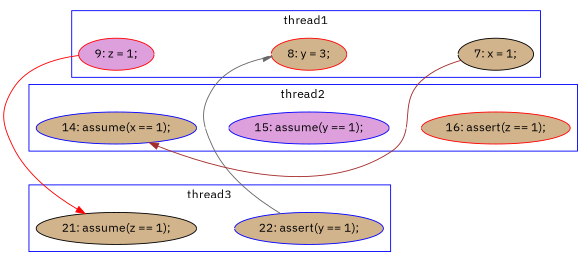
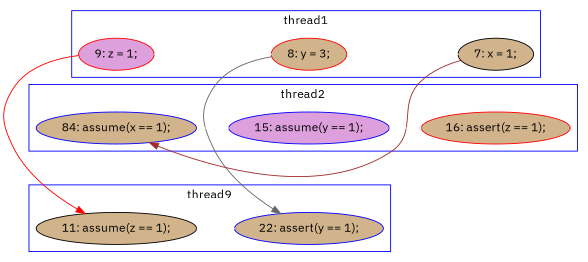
node "14: assume(x == 1);": label "14: assume(x == 1);" -> "84: assume(x == 1);"
edge "22: assert(y == 1);" -> "8: y = 3;": reversed
cluster "thread3": label "thread3" -> "thread9"
node "21: assume(z == 1);": label "21: assume(z == 1);" -> "11: assume(z == 1);"
